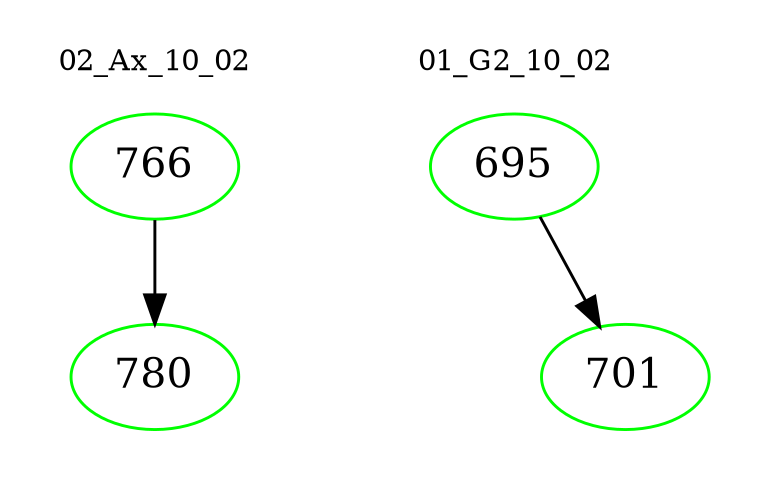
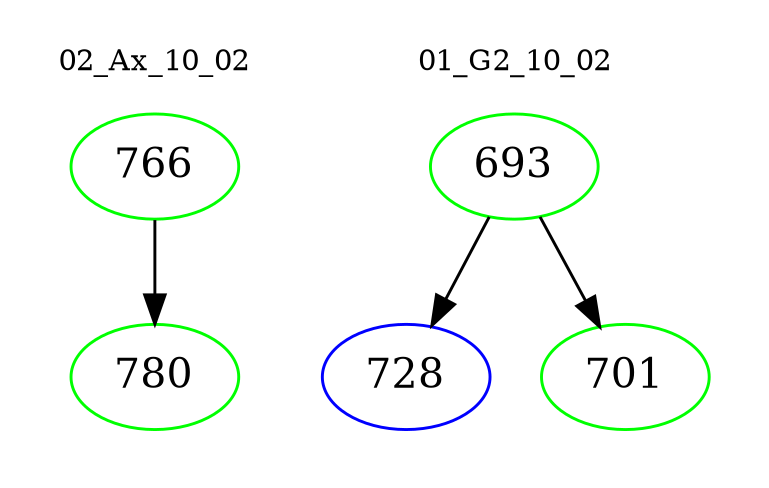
node "695": label "695" -> "693"
node "728": added
